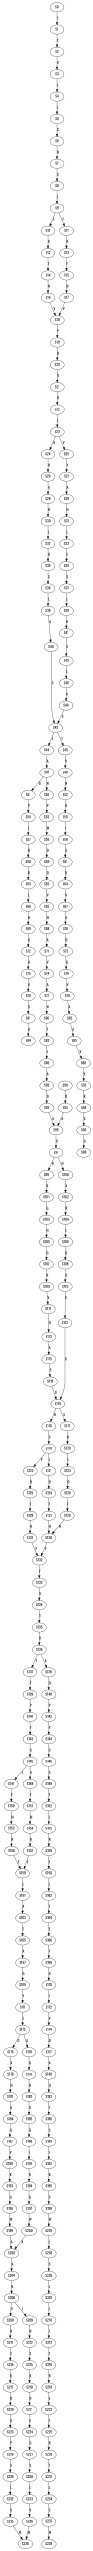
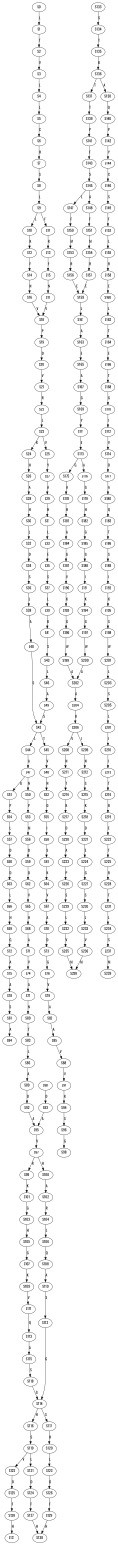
node "S132": removed
